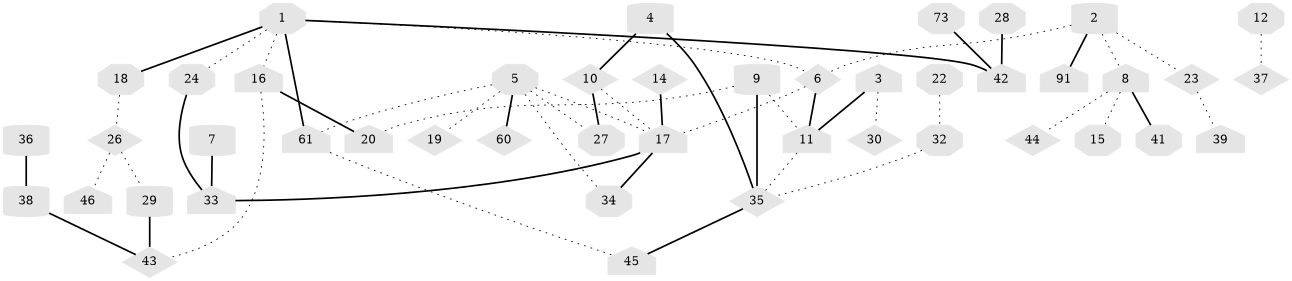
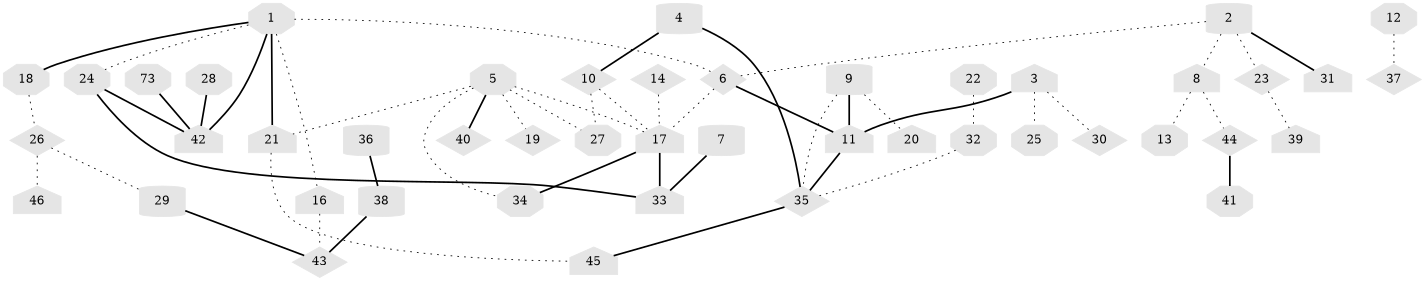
node "91": label "91" -> "31"
edge "8" -- "41": now "44" -- "41"
edge "14" -- "17": style bold -> dotted
edge "24" -- "42": added
edge "16" -- "20": removed
edge "9" -- "11": style dotted -> bold
edge "10" -- "27": style bold -> dotted
node "61": label "61" -> "21"
node "60": label "60" -> "40"
edge "9" -- "35": style bold -> dotted
node "25": added
node "15": label "15" -> "13"
edge "11" -- "35": style dotted -> bold
